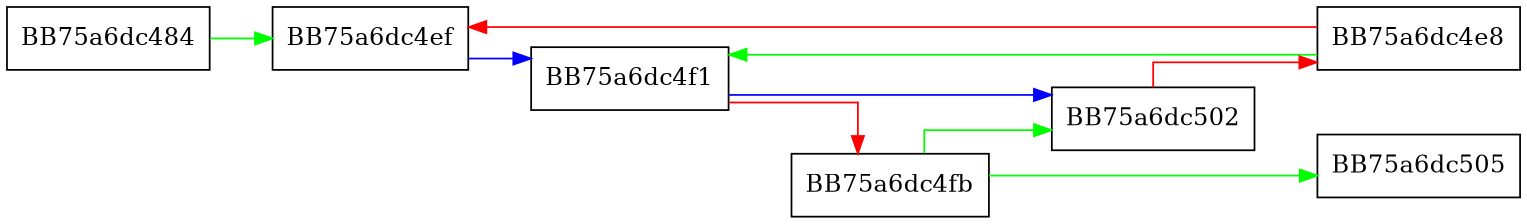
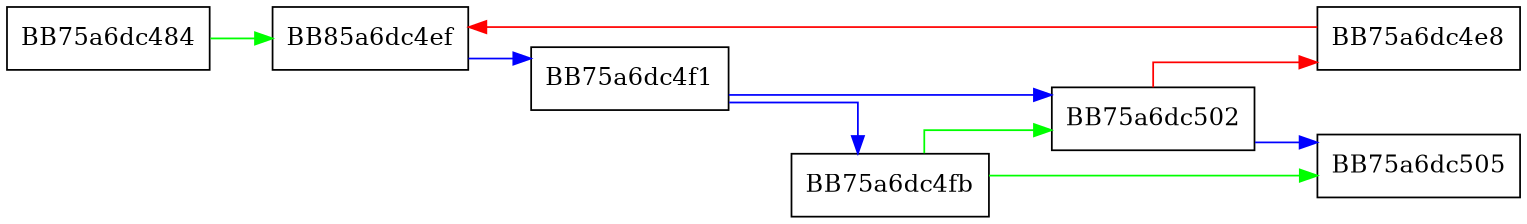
node "BB75a6dc4ef": label "BB75a6dc4ef" -> "BB85a6dc4ef"
edge "BB75a6dc4e8" -> "BB75a6dc4f1": removed
edge "BB75a6dc4f1" -> "BB75a6dc4fb": color red -> blue
edge "BB75a6dc502" -> "BB75a6dc505": added
